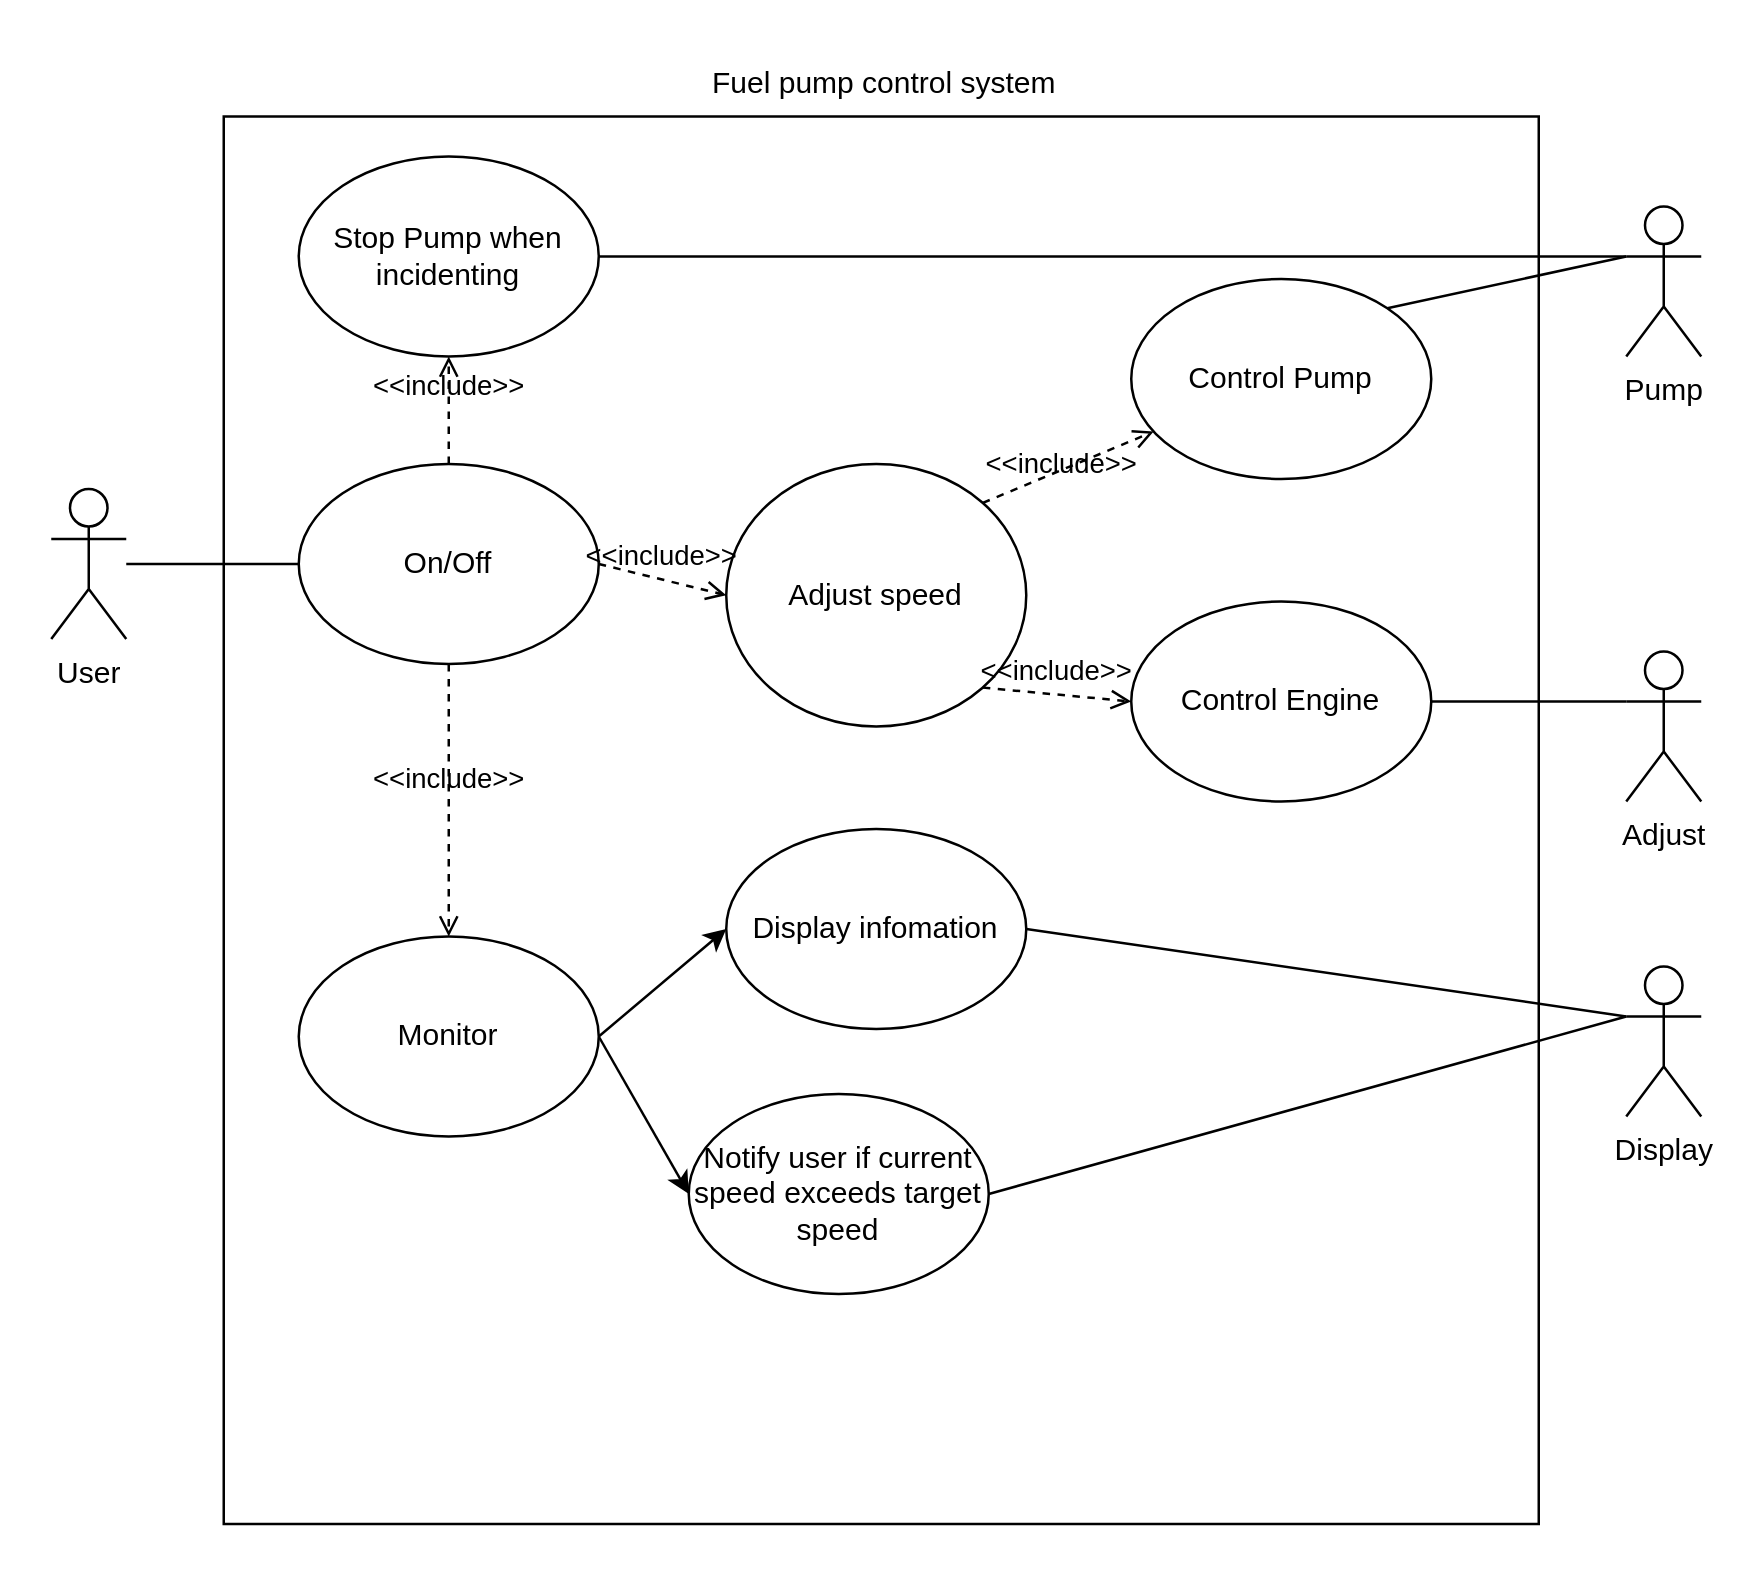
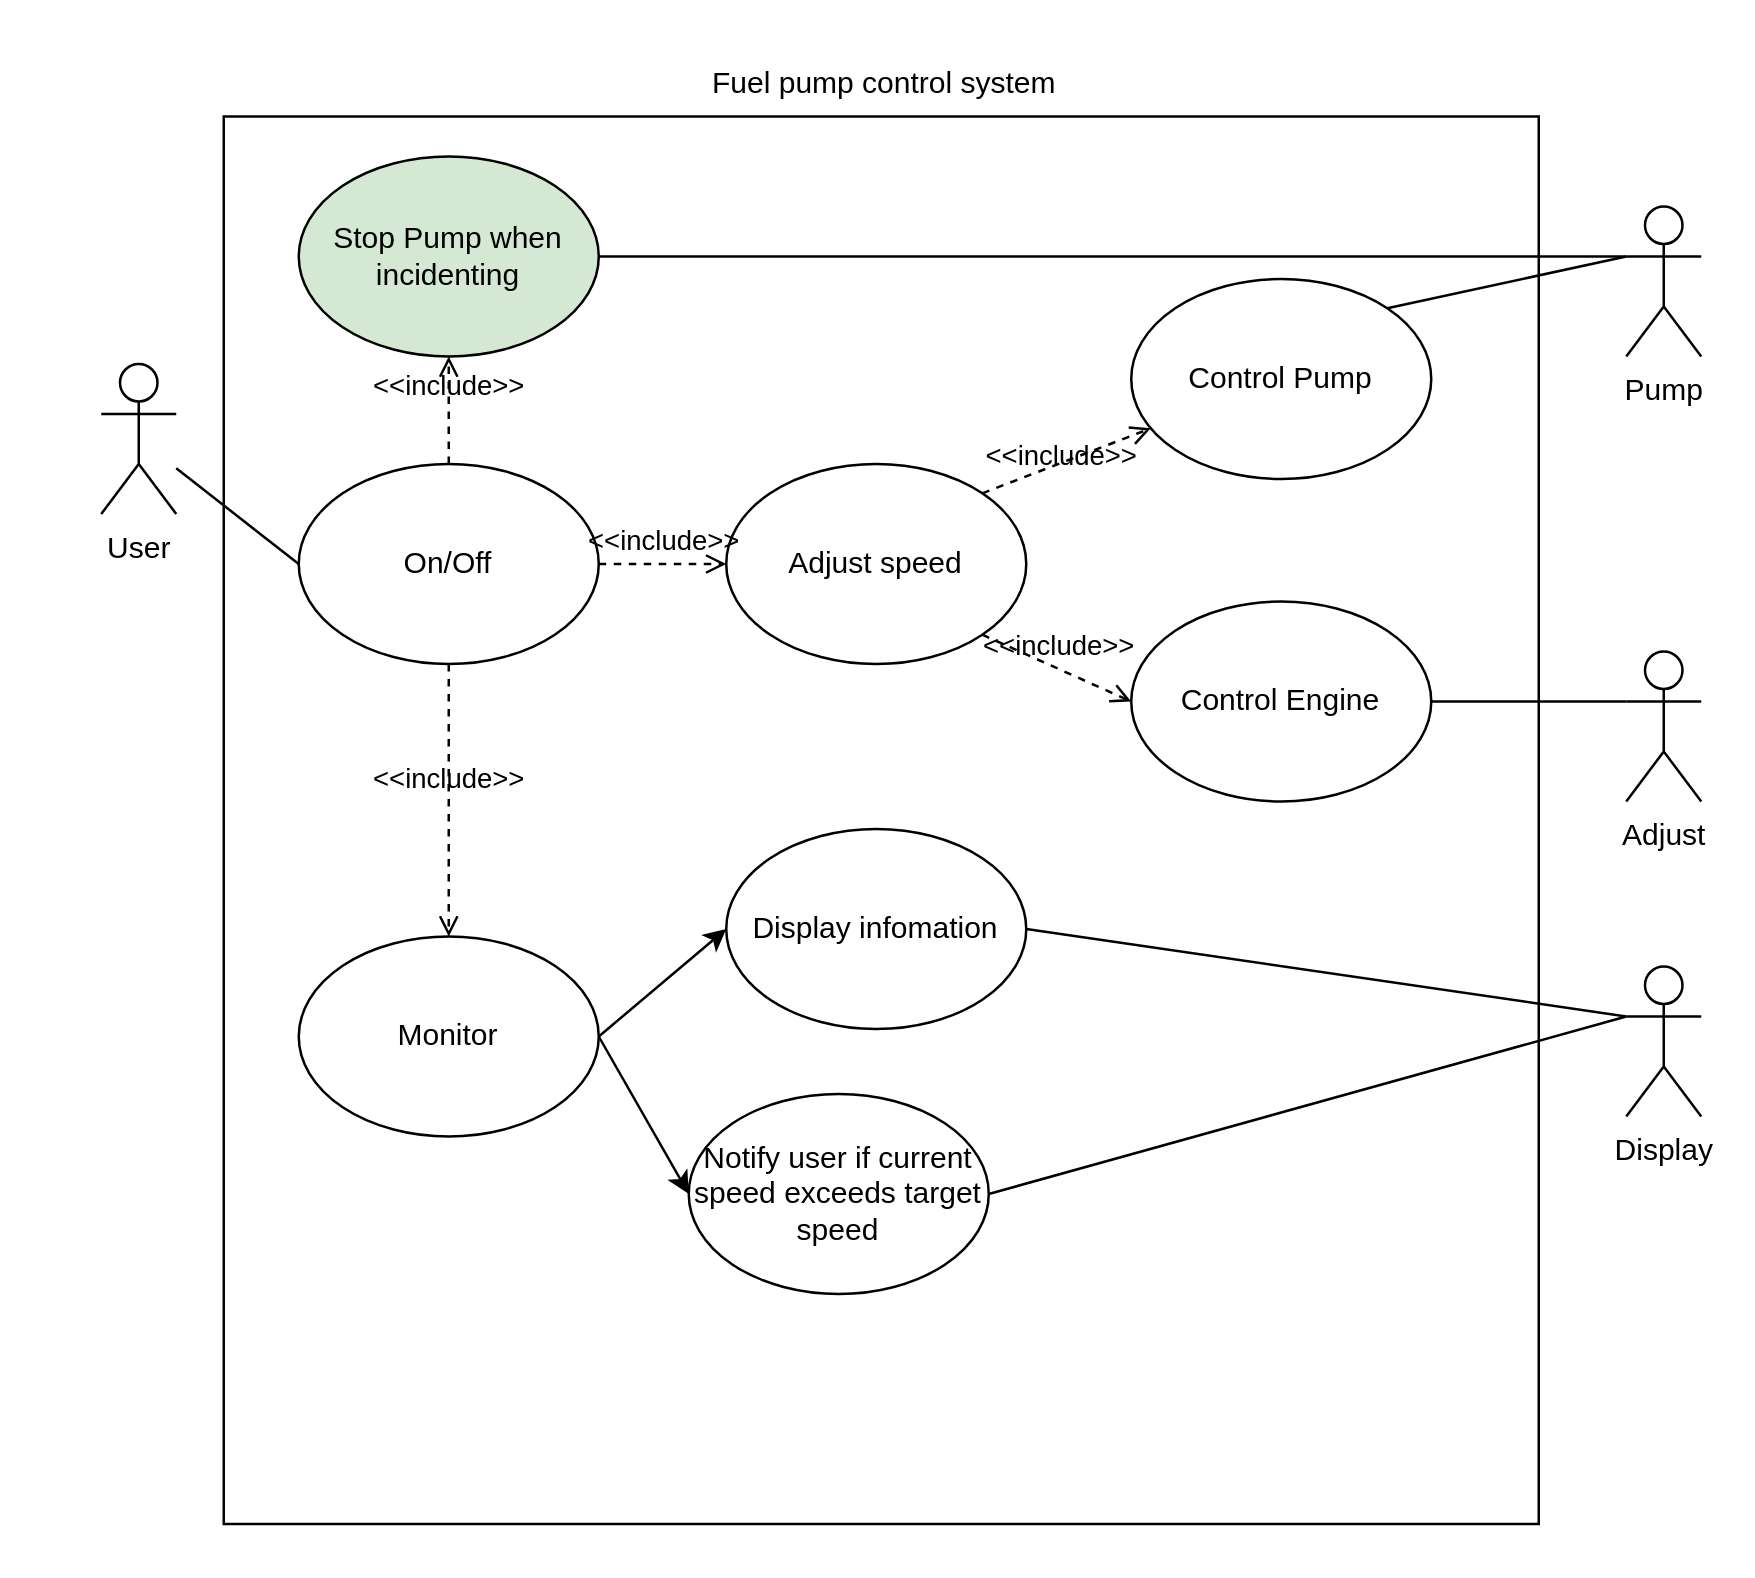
node "Stop Pump when incidenting": fillcolor #ffffff -> #d5e8d4
node "User": moved (89, 564) -> (139, 439)
node "Adjust speed": size 300x263 -> 300x200
